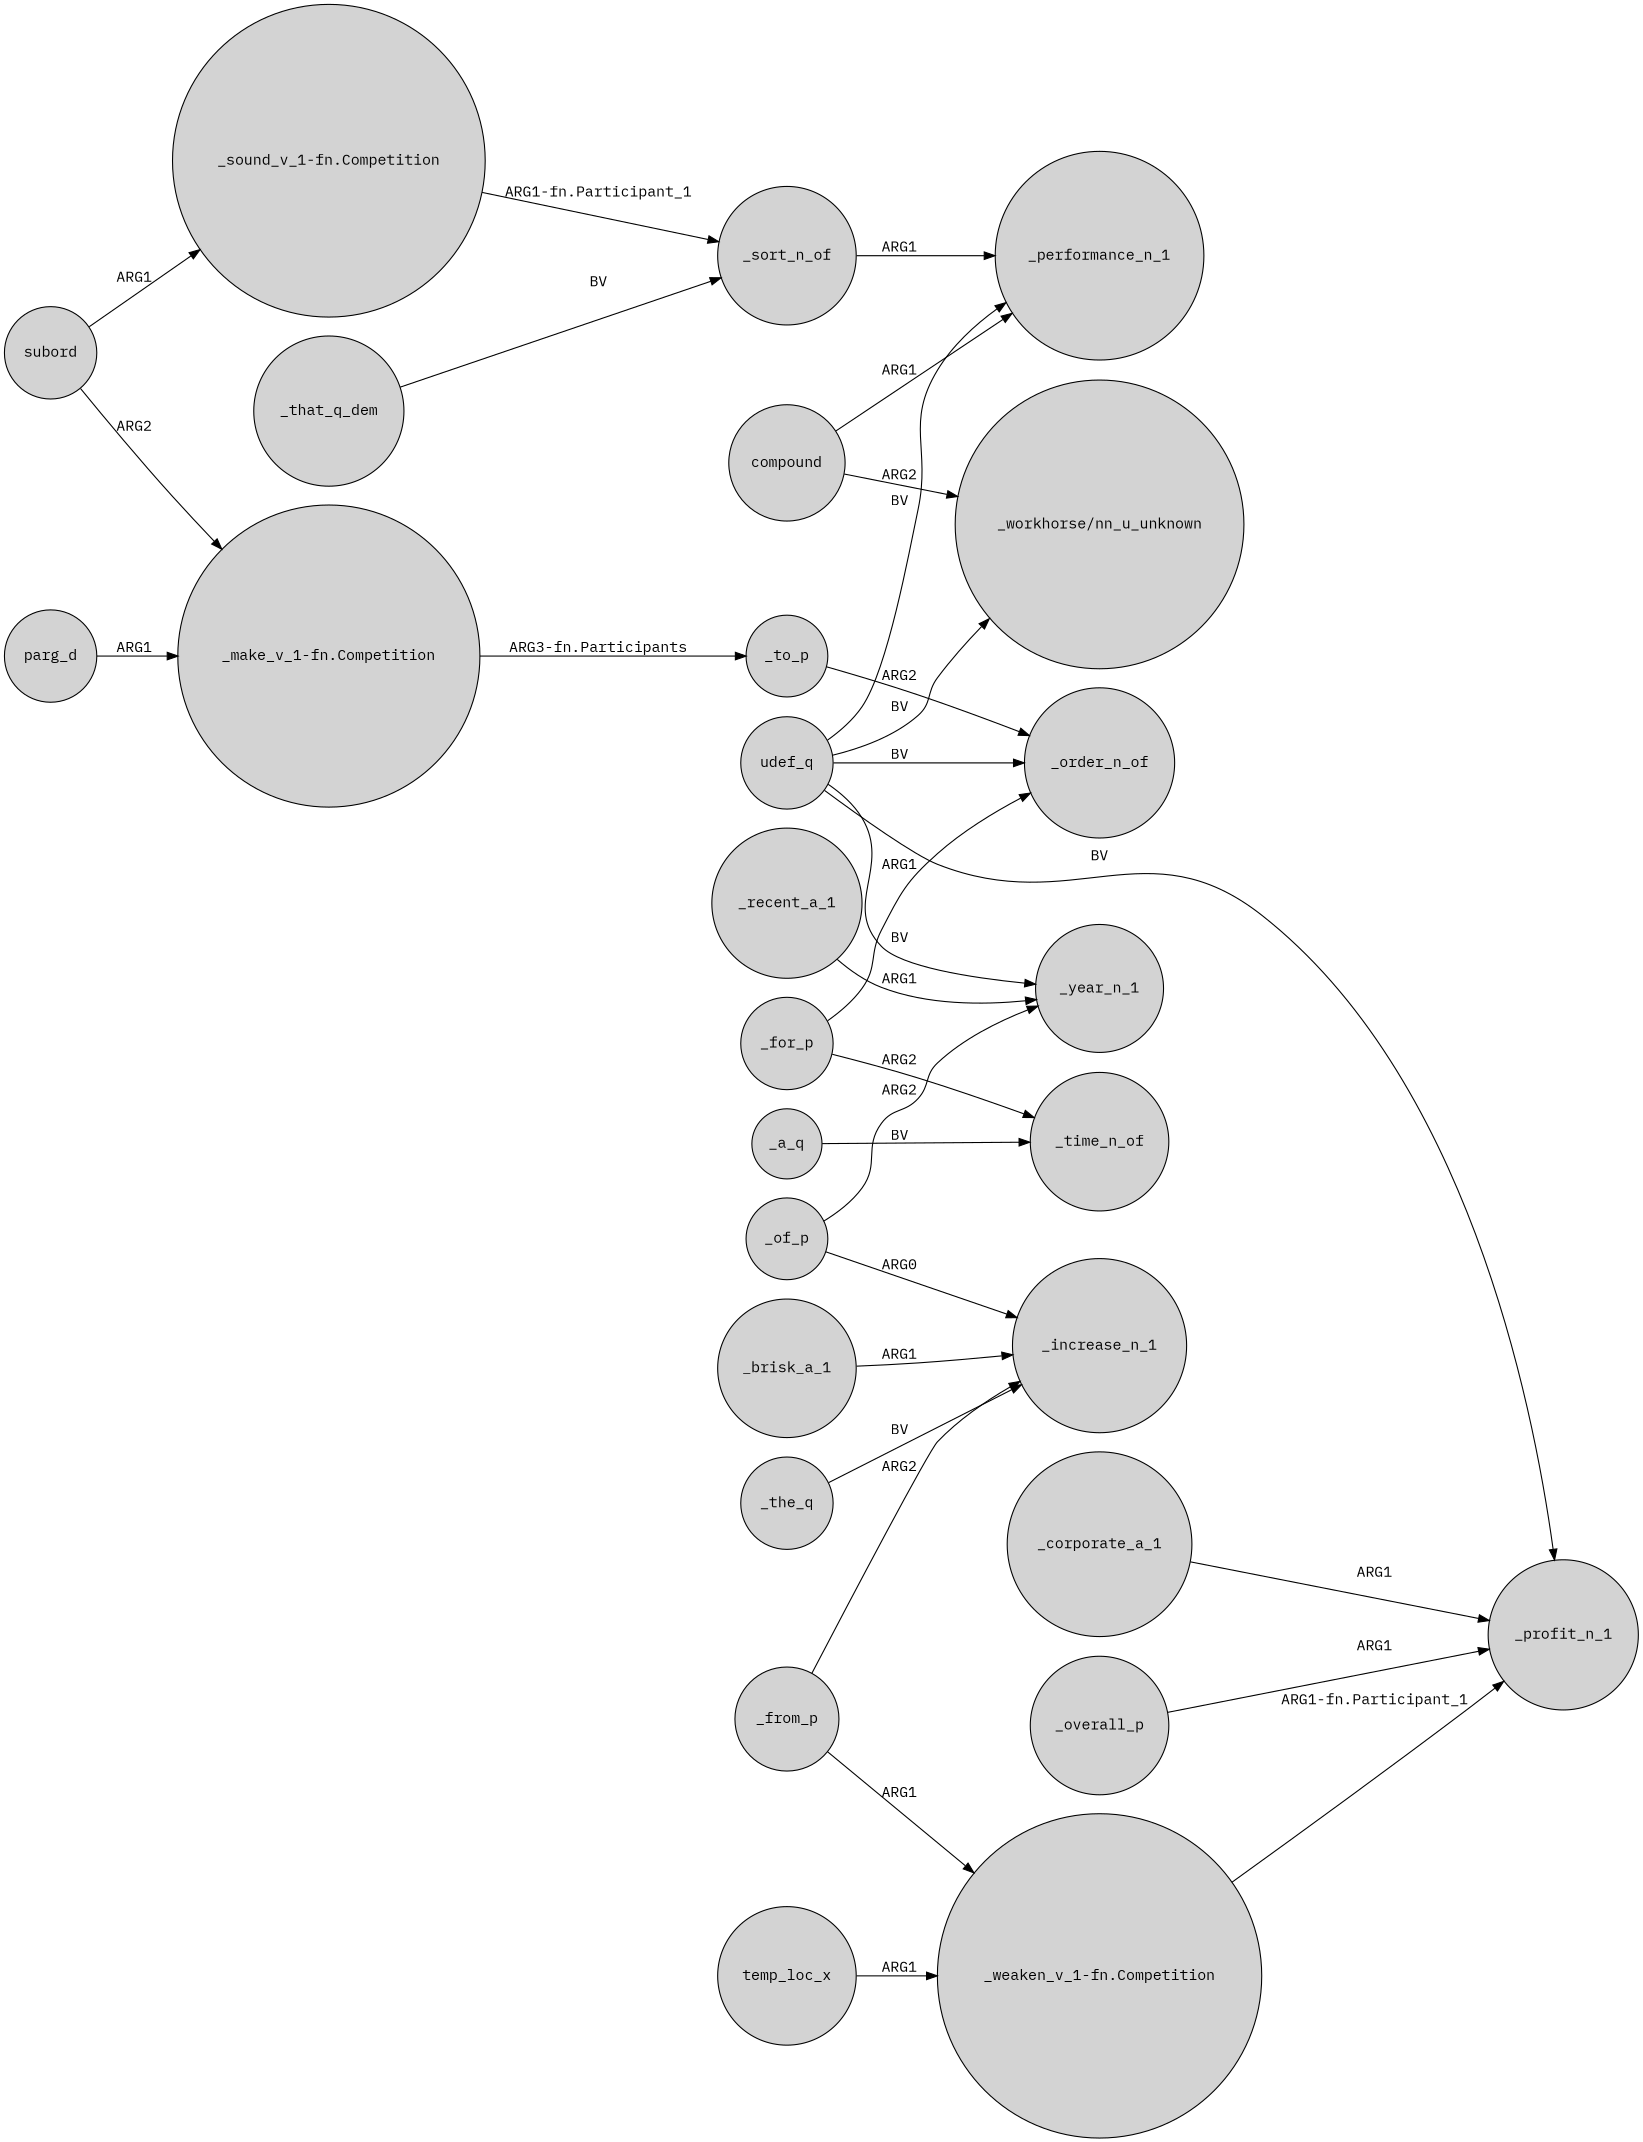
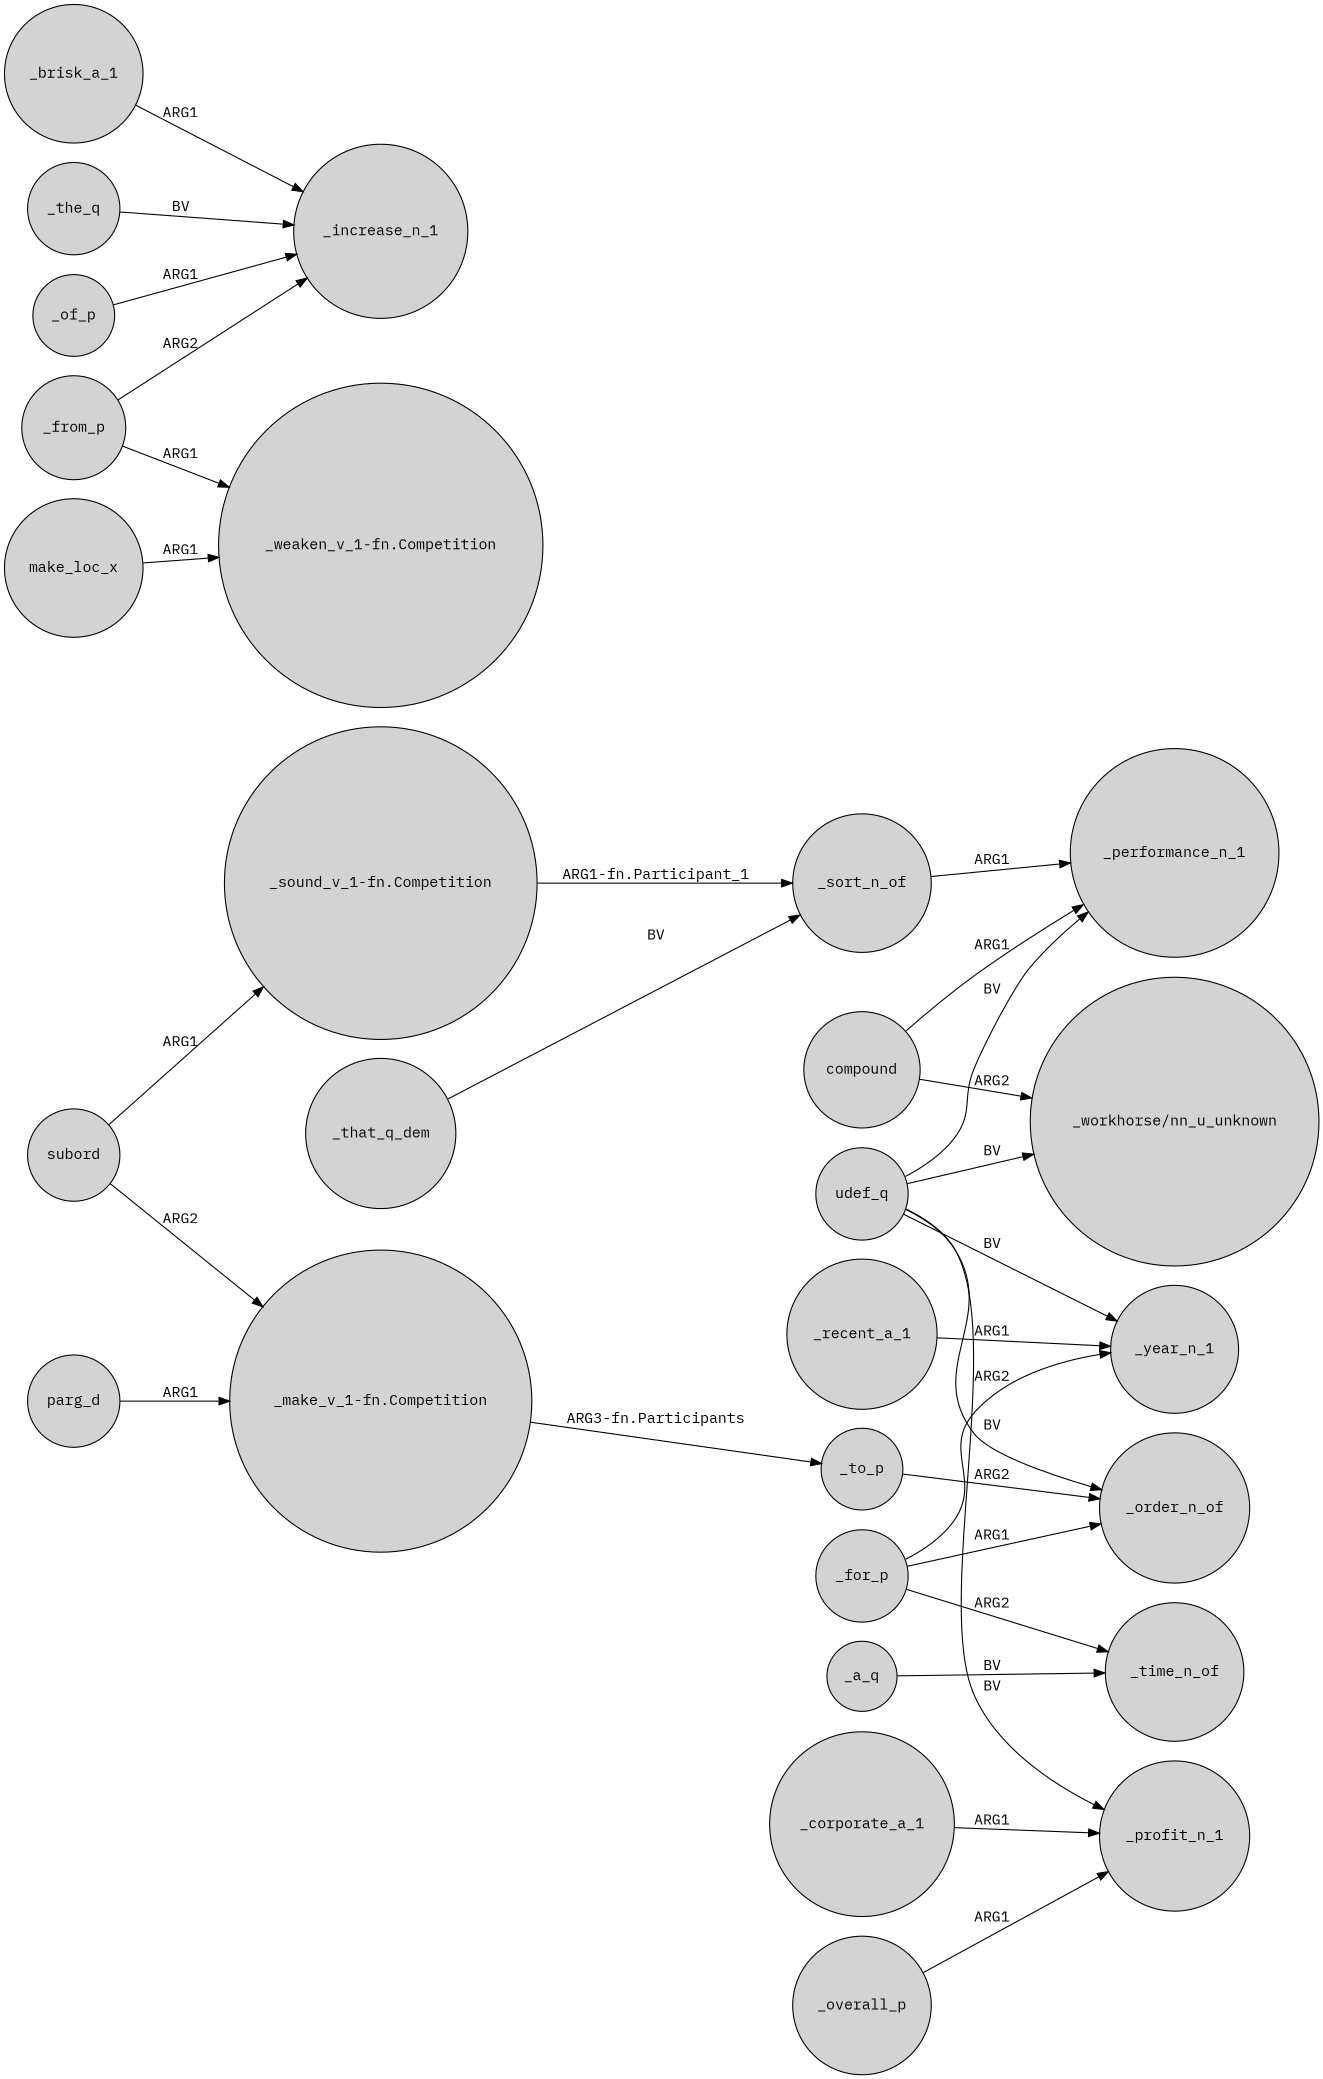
edge "_of_p" -> "_year_n_1": now "_for_p" -> "_year_n_1"
edge "_of_p" -> "_increase_n_1": label "ARG0" -> "ARG1"
edge "_weaken_v_1-fn.Competition" -> "_profit_n_1": removed, label "ARG1-fn.Participant_1"
node "temp_loc_x": label "temp_loc_x" -> "make_loc_x"
